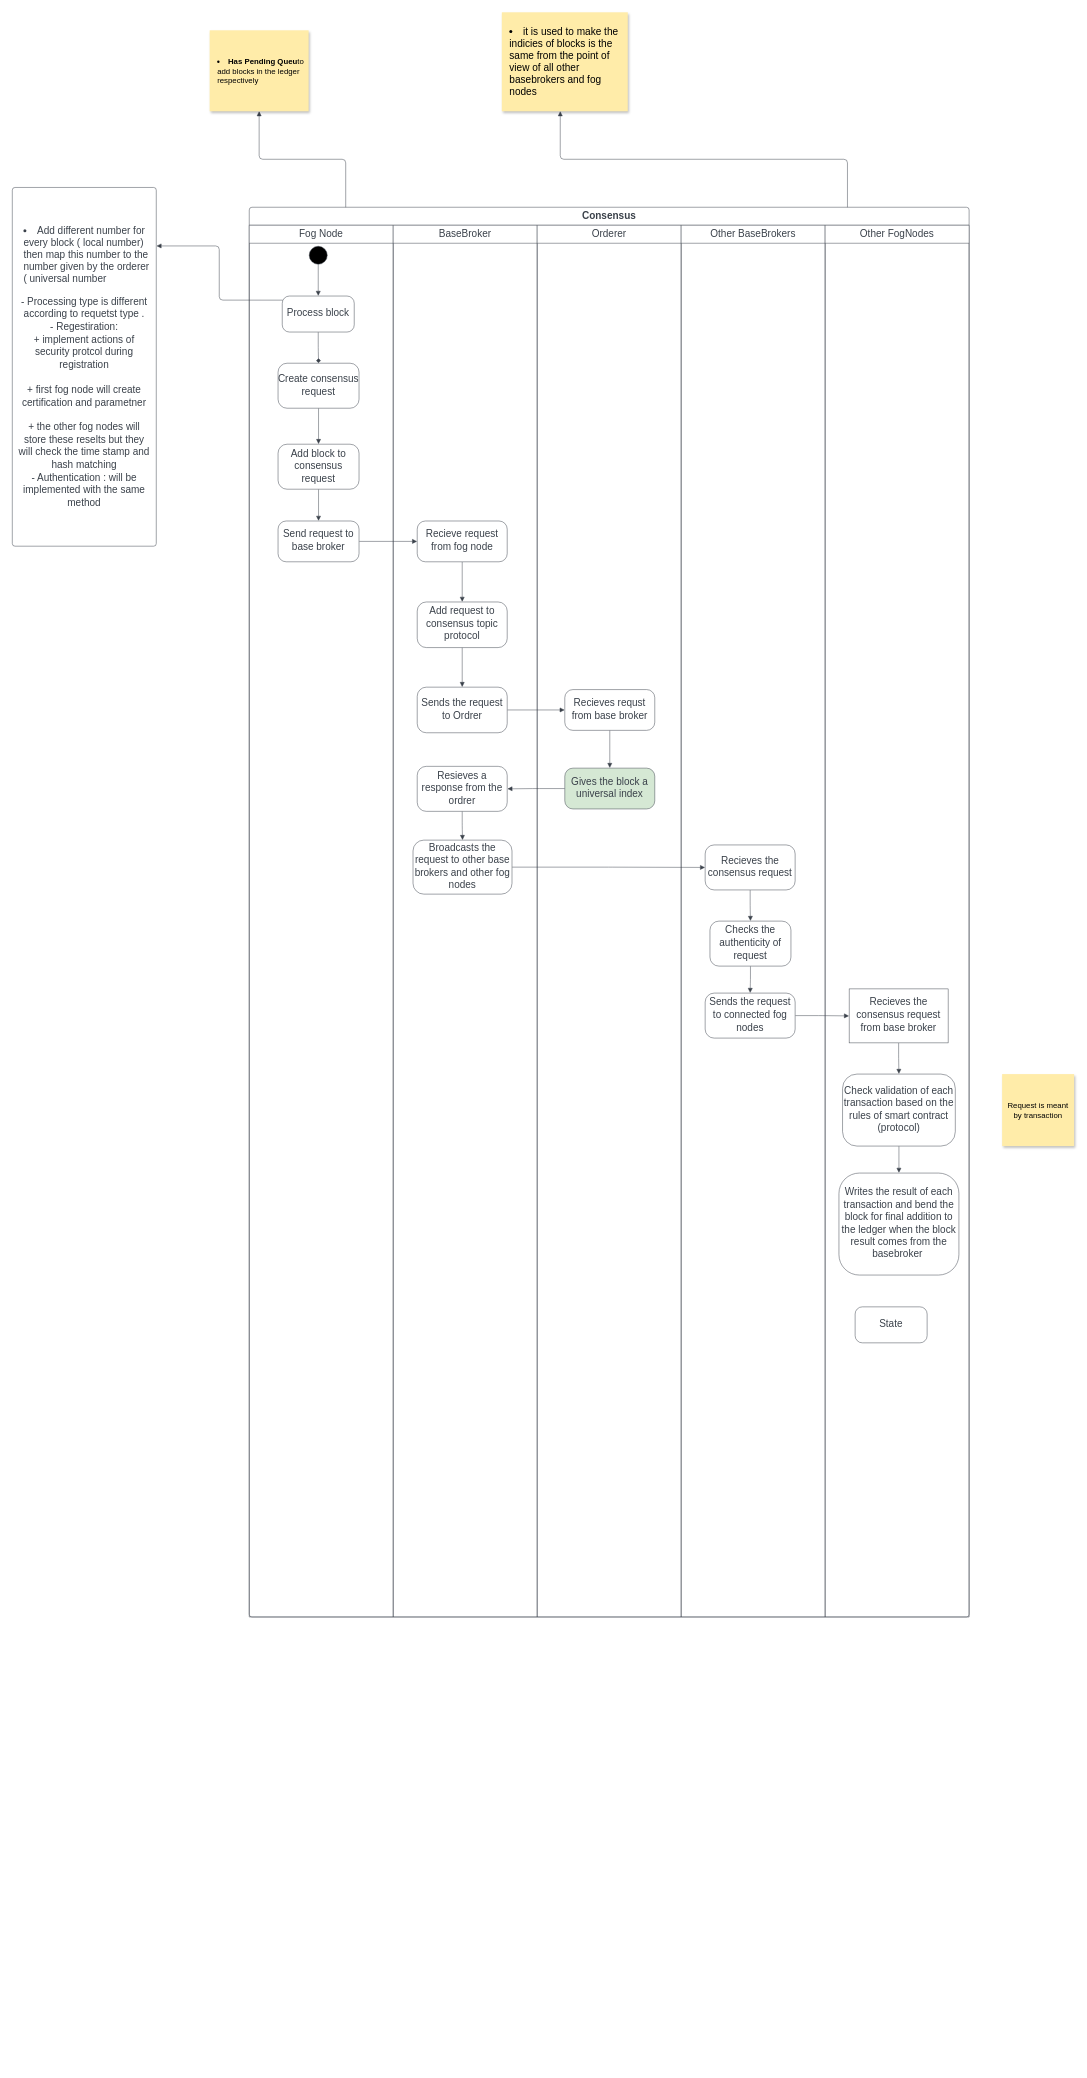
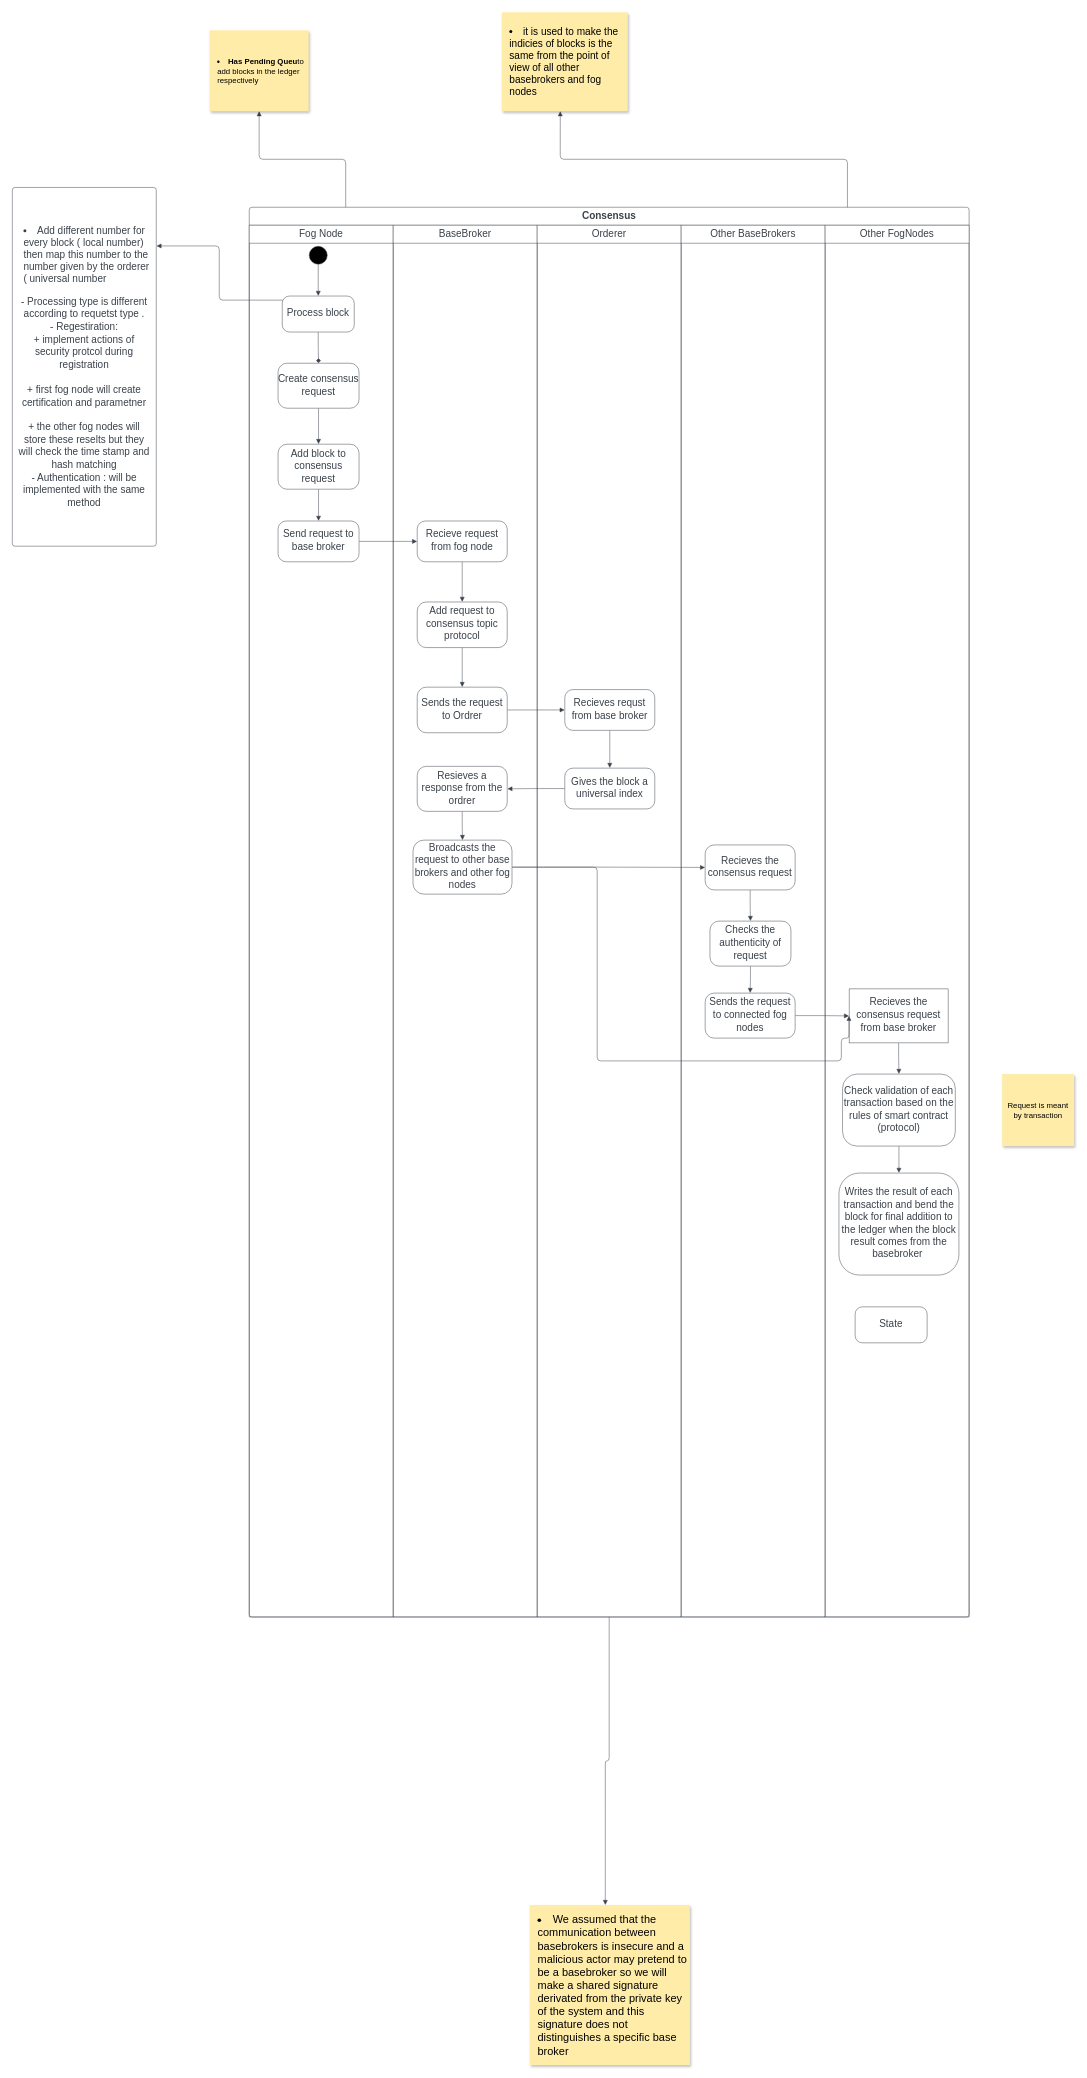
node "Gives the block a universal index": fillcolor #d5e8d4 -> #ffffff
edge "Broadcasts the request to other base brokers and other fog nodes" -> "Recieves the consensus request from base broker": added
edge "Consensus" -> "We assumed that the communication between basebrokers is insecure and a malicious actor may pretend to be a basebroker so we will make a shared signature derivated from the private key of the system and this signature does not distinguishes a specific base broker": added
node "We assumed that the communication between basebrokers is insecure and a malicious actor may pretend to be a basebroker so we will make a shared signature derivated from the private key of the system and this signature does not distinguishes a specific base broker": added
